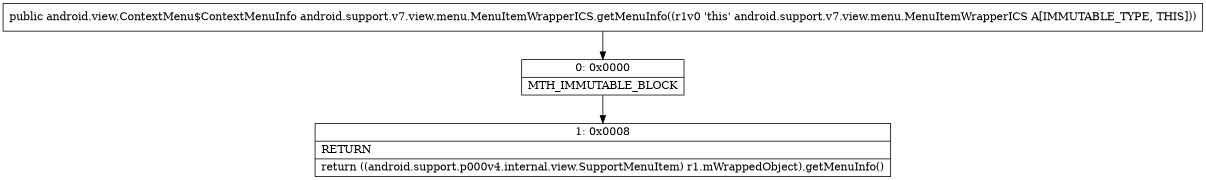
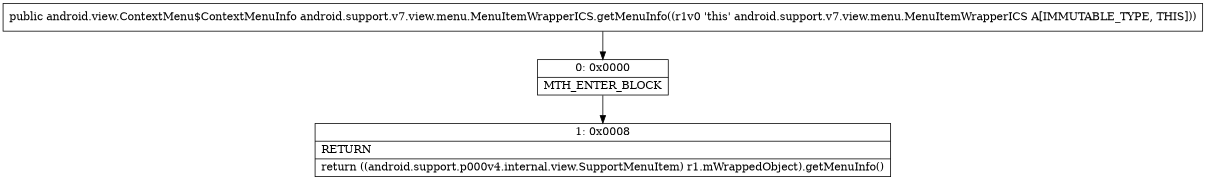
node "0: 0x0000": text "MTH_IMMUTABLE_BLOCK" -> "MTH_ENTER_BLOCK"
